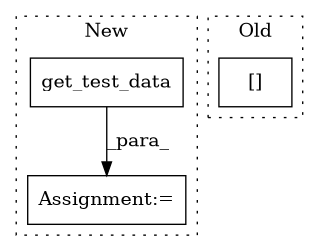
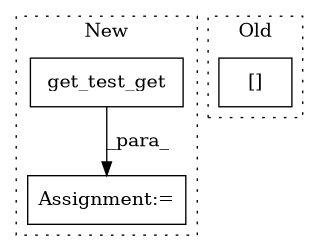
node "get_test_data": label "get_test_data" -> "get_test_get"
